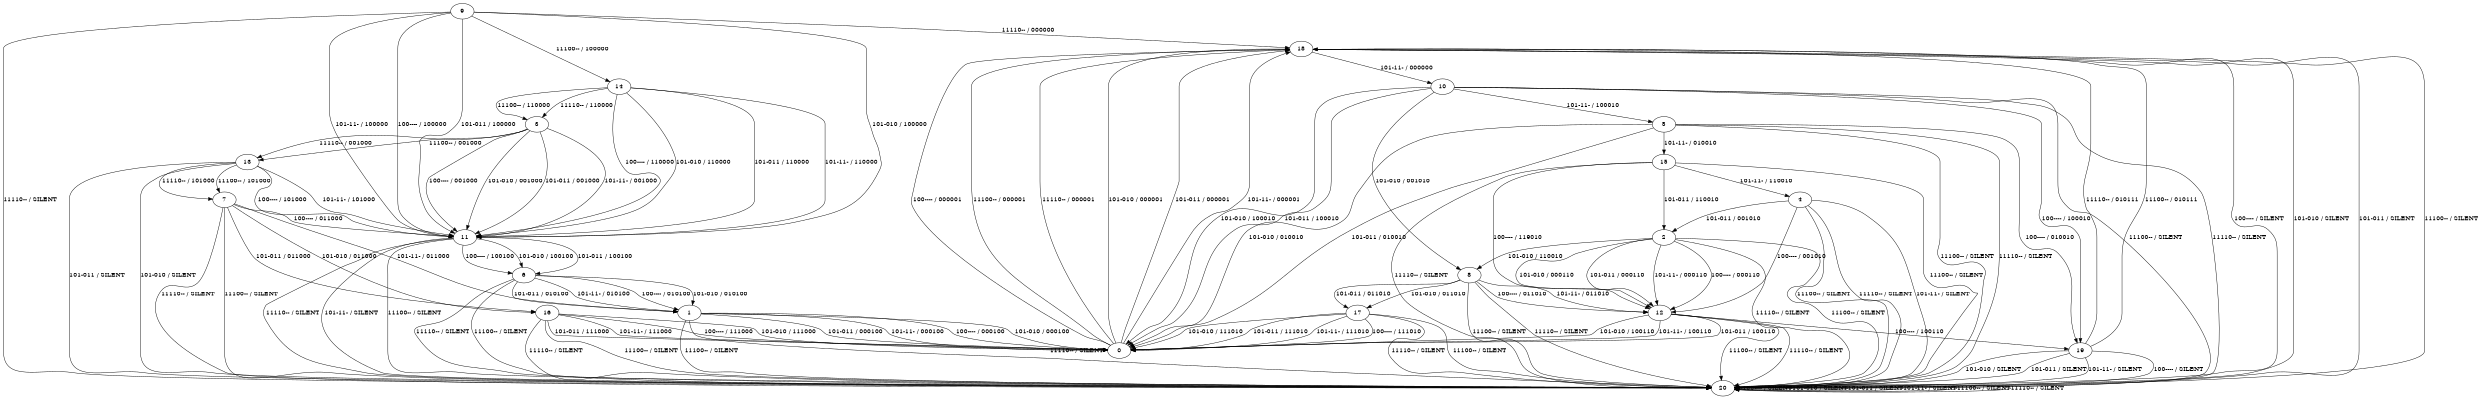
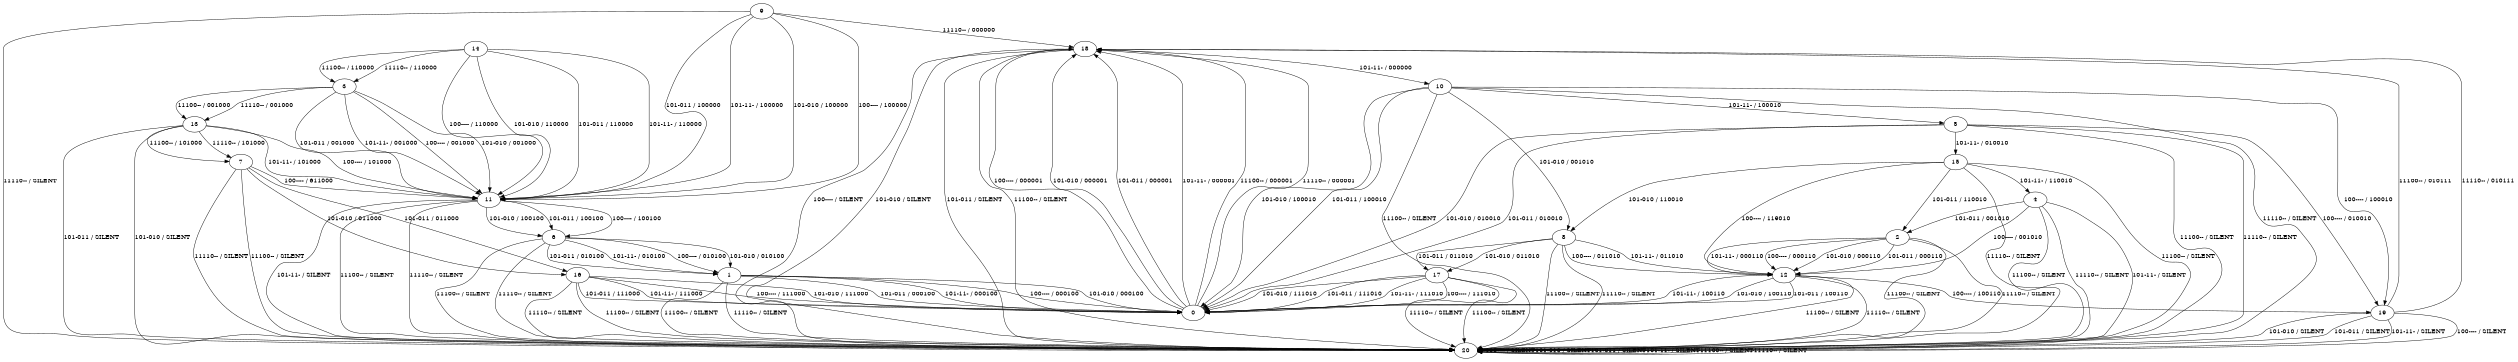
edge "9" -> "14": removed, label "11100-- / 100000"
edge "7" -> "11": label "100---- / 011000" -> "100---- / 611000"
edge "2" -> "8": now "15" -> "8"
edge "7" -> "1": removed, label "101-11- / 011000"
